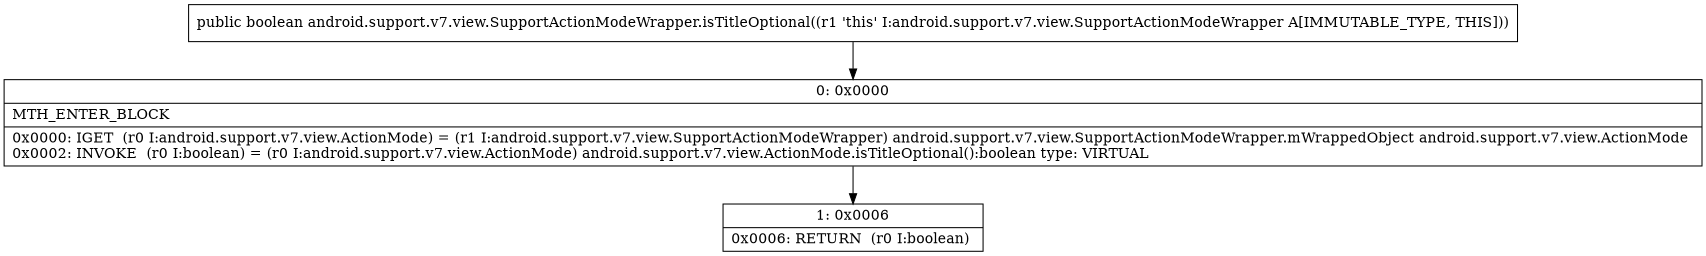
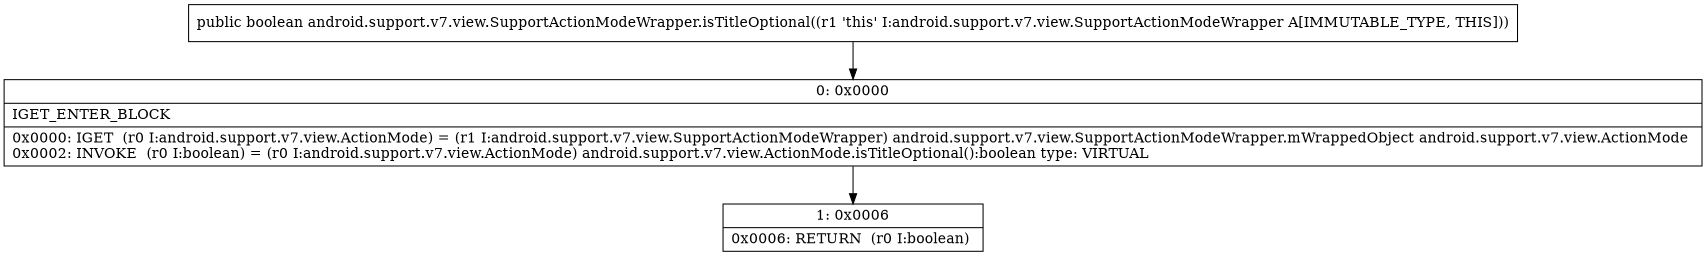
node "0: 0x0000": text "MTH_ENTER_BLOCK" -> "IGET_ENTER_BLOCK"
